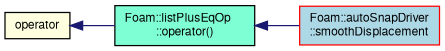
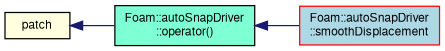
node "operator": label "operator" -> "patch"
node "Foam::listPlusEqOp ::operator()": label "Foam::listPlusEqOp ::operator()" -> "Foam::autoSnapDriver ::operator()"
